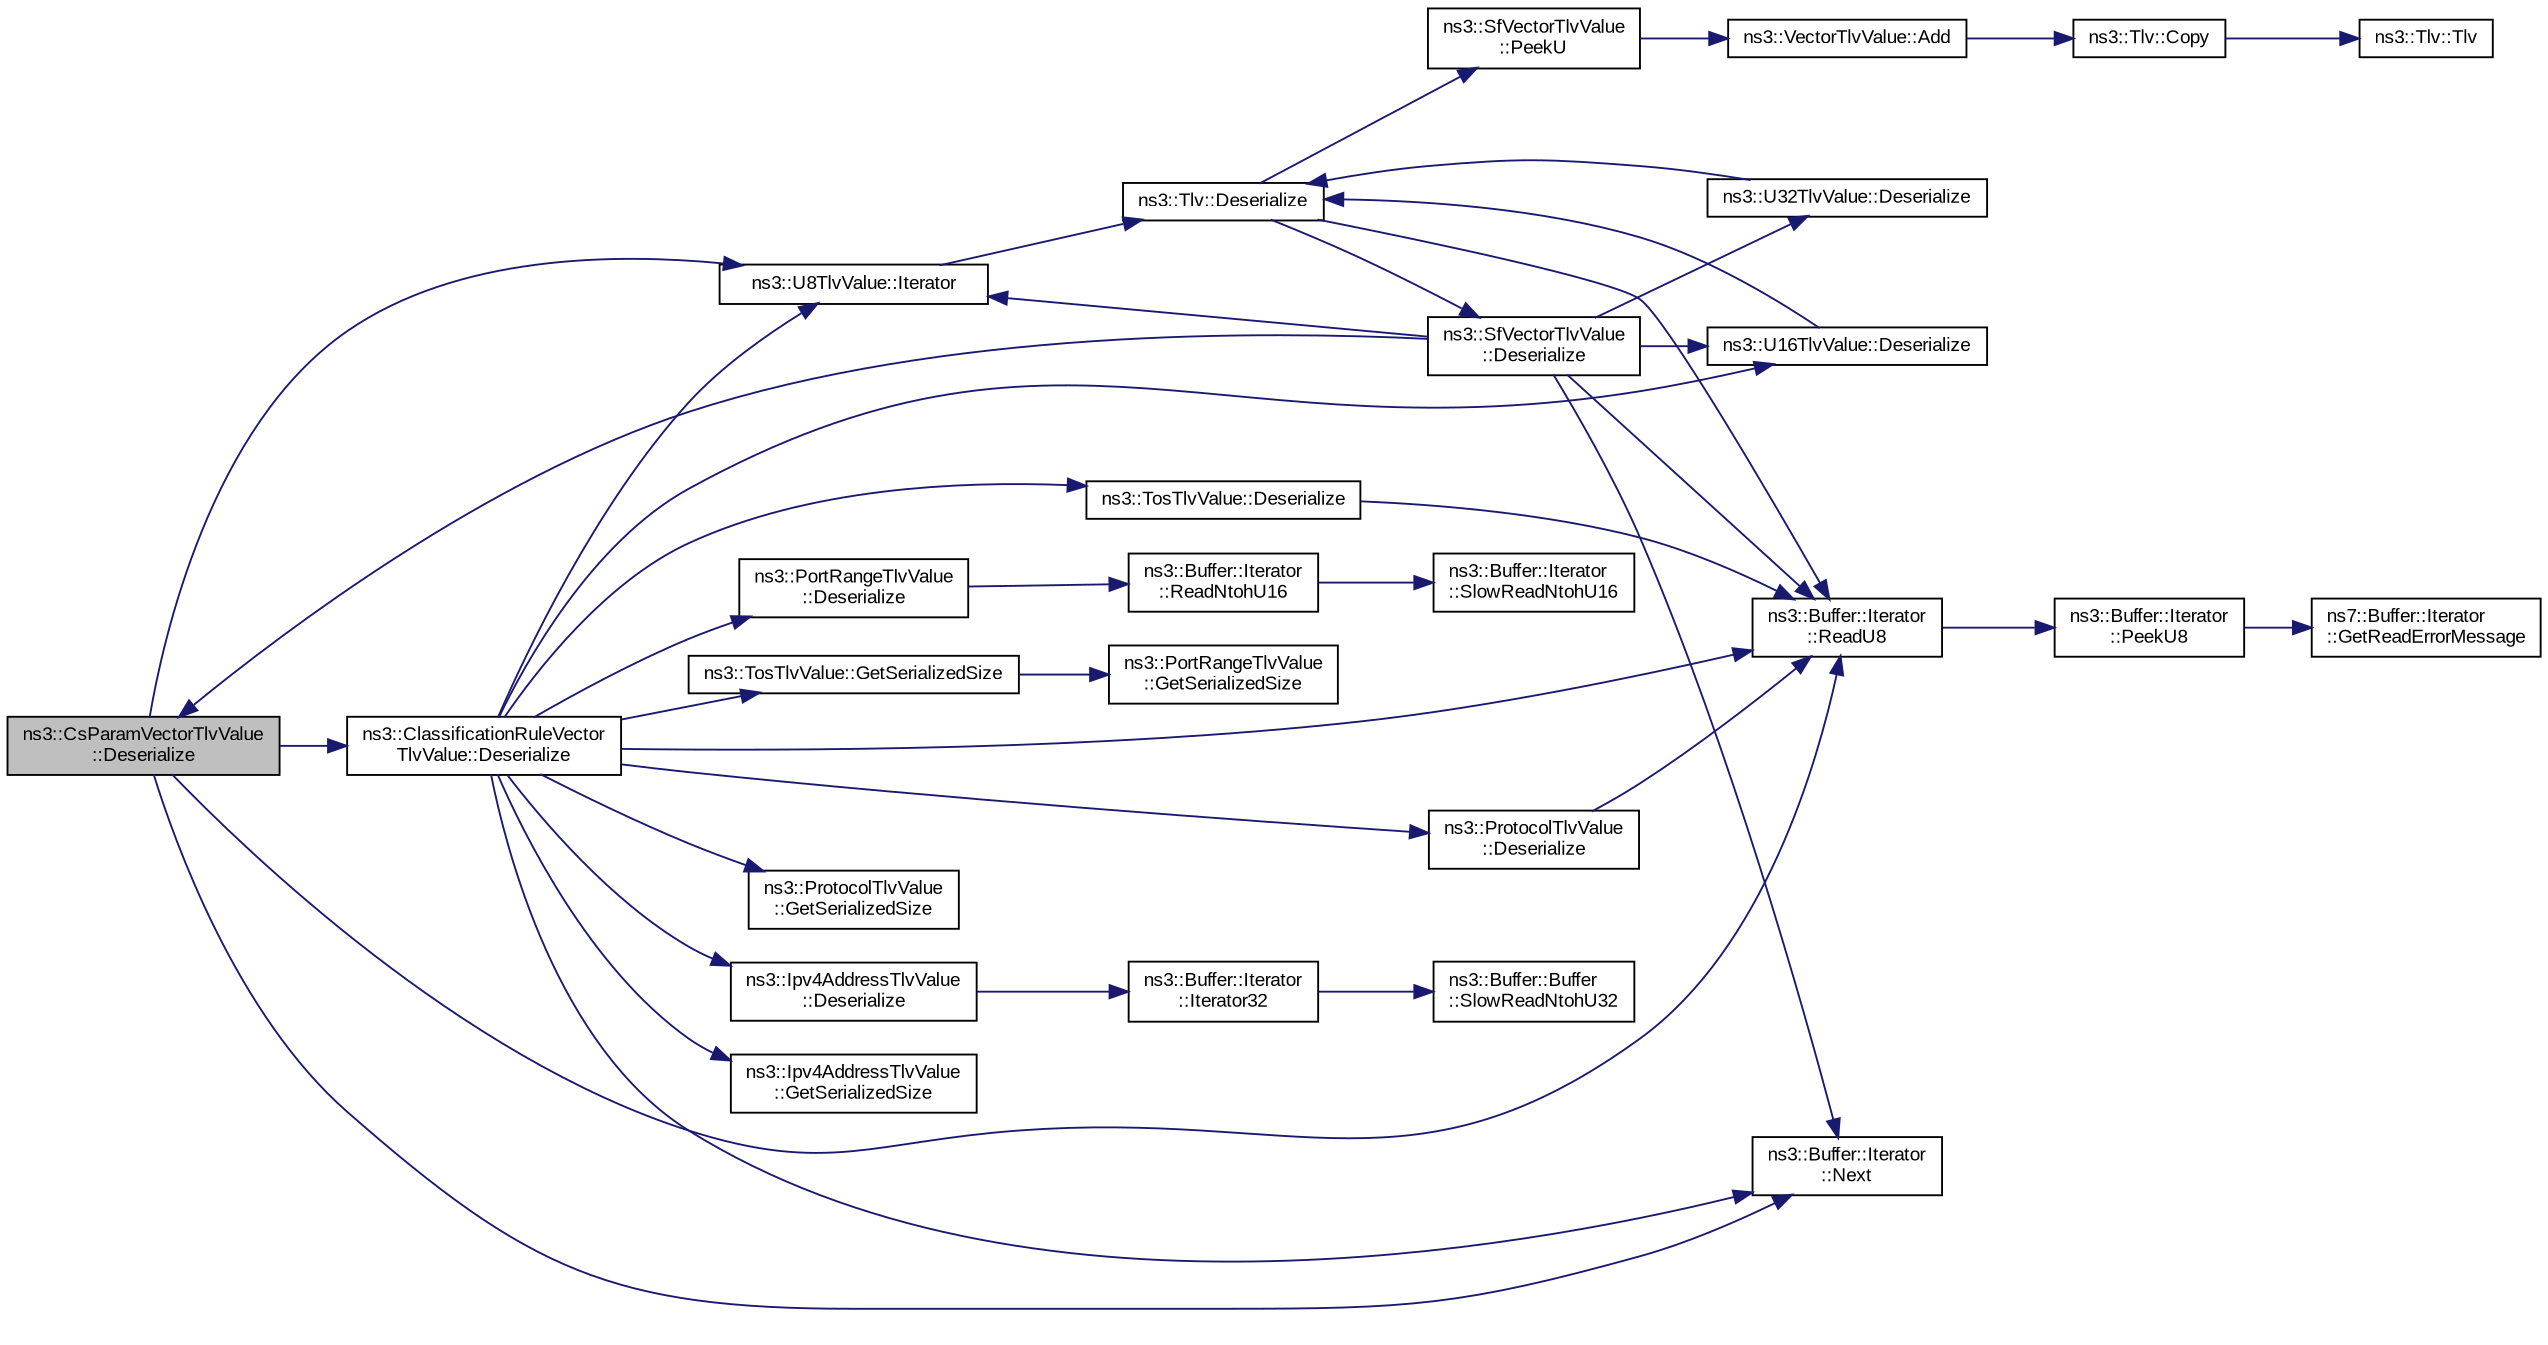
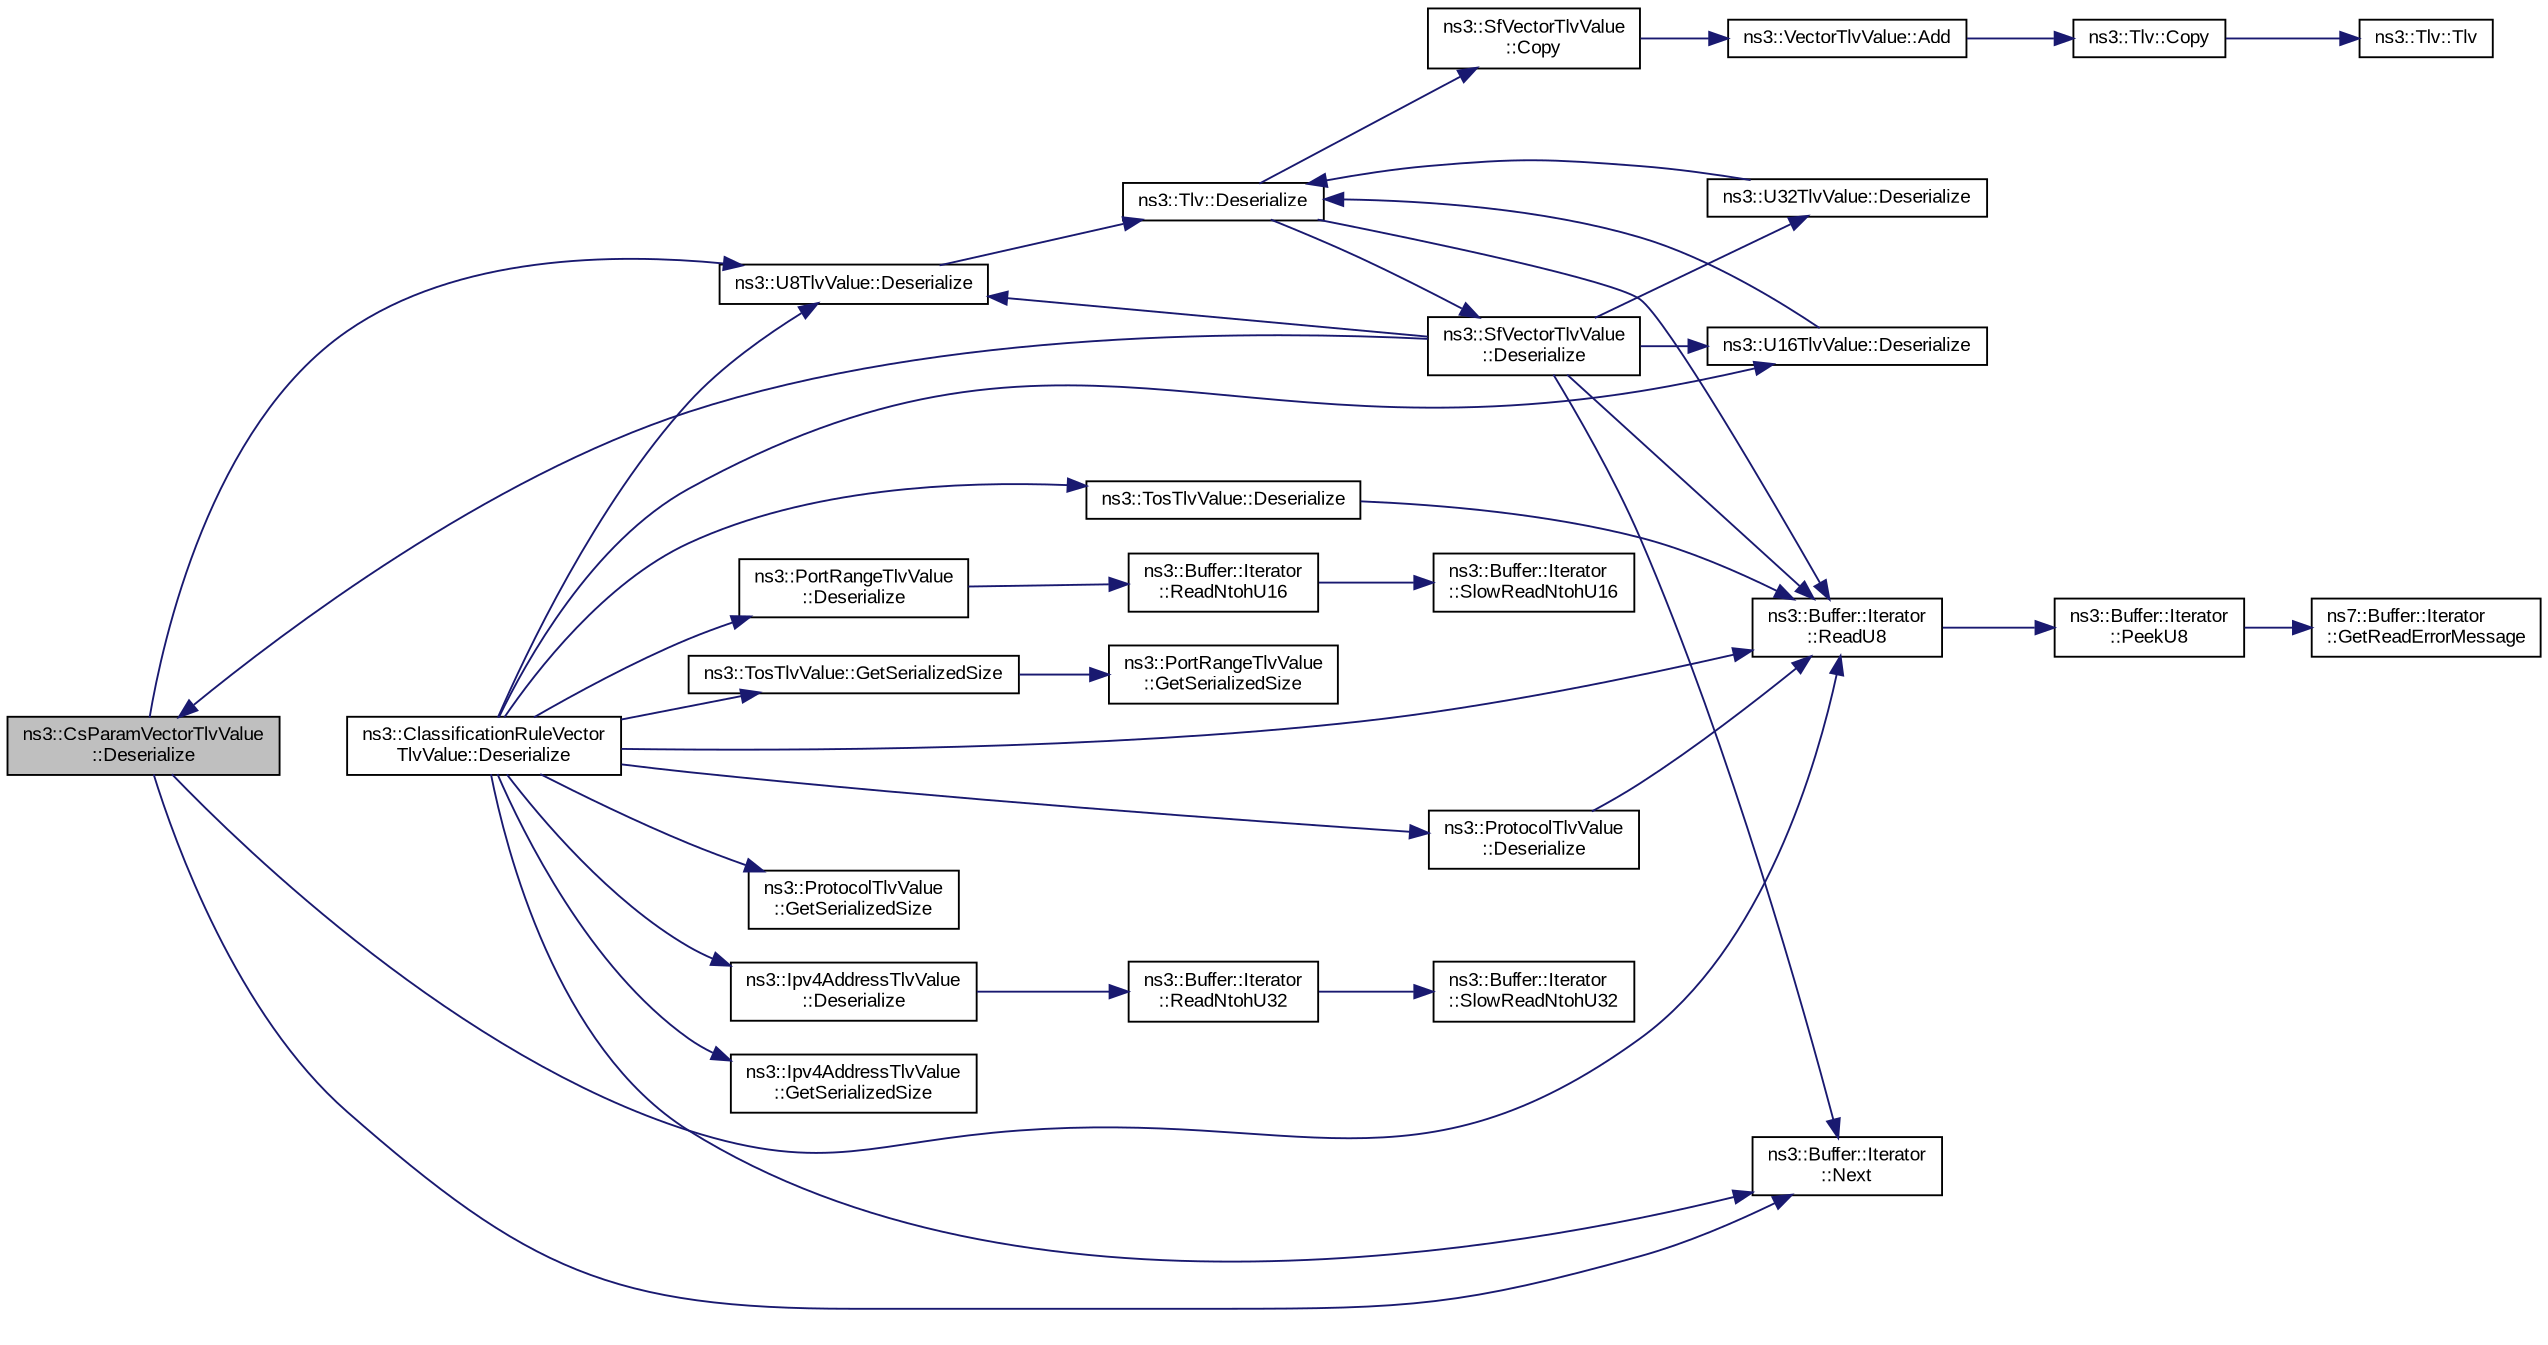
node "ns3::SfVectorTlvValue ::PeekU": label "ns3::SfVectorTlvValue ::PeekU" -> "ns3::SfVectorTlvValue ::Copy"
node "ns3::U8TlvValue::Iterator": label "ns3::U8TlvValue::Iterator" -> "ns3::U8TlvValue::Deserialize"
edge "ns3::CsParamVectorTlvValue ::Deserialize" -> "ns3::ClassificationRuleVector TlvValue::Deserialize": removed
node "ns3::Buffer::Iterator ::Iterator32": label "ns3::Buffer::Iterator ::Iterator32" -> "ns3::Buffer::Iterator ::ReadNtohU32"
node "ns3::Buffer::Buffer ::SlowReadNtohU32": label "ns3::Buffer::Buffer ::SlowReadNtohU32" -> "ns3::Buffer::Iterator ::SlowReadNtohU32"
